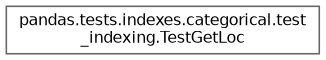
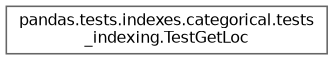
node "pandas.tests.indexes.categorical.test _indexing.TestGetLoc": label "pandas.tests.indexes.categorical.test _indexing.TestGetLoc" -> "pandas.tests.indexes.categorical.tests _indexing.TestGetLoc"
